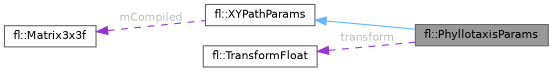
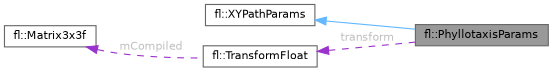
edge "fl::XYPathParams" -> "fl::Matrix3x3f": now "fl::TransformFloat" -> "fl::Matrix3x3f"
